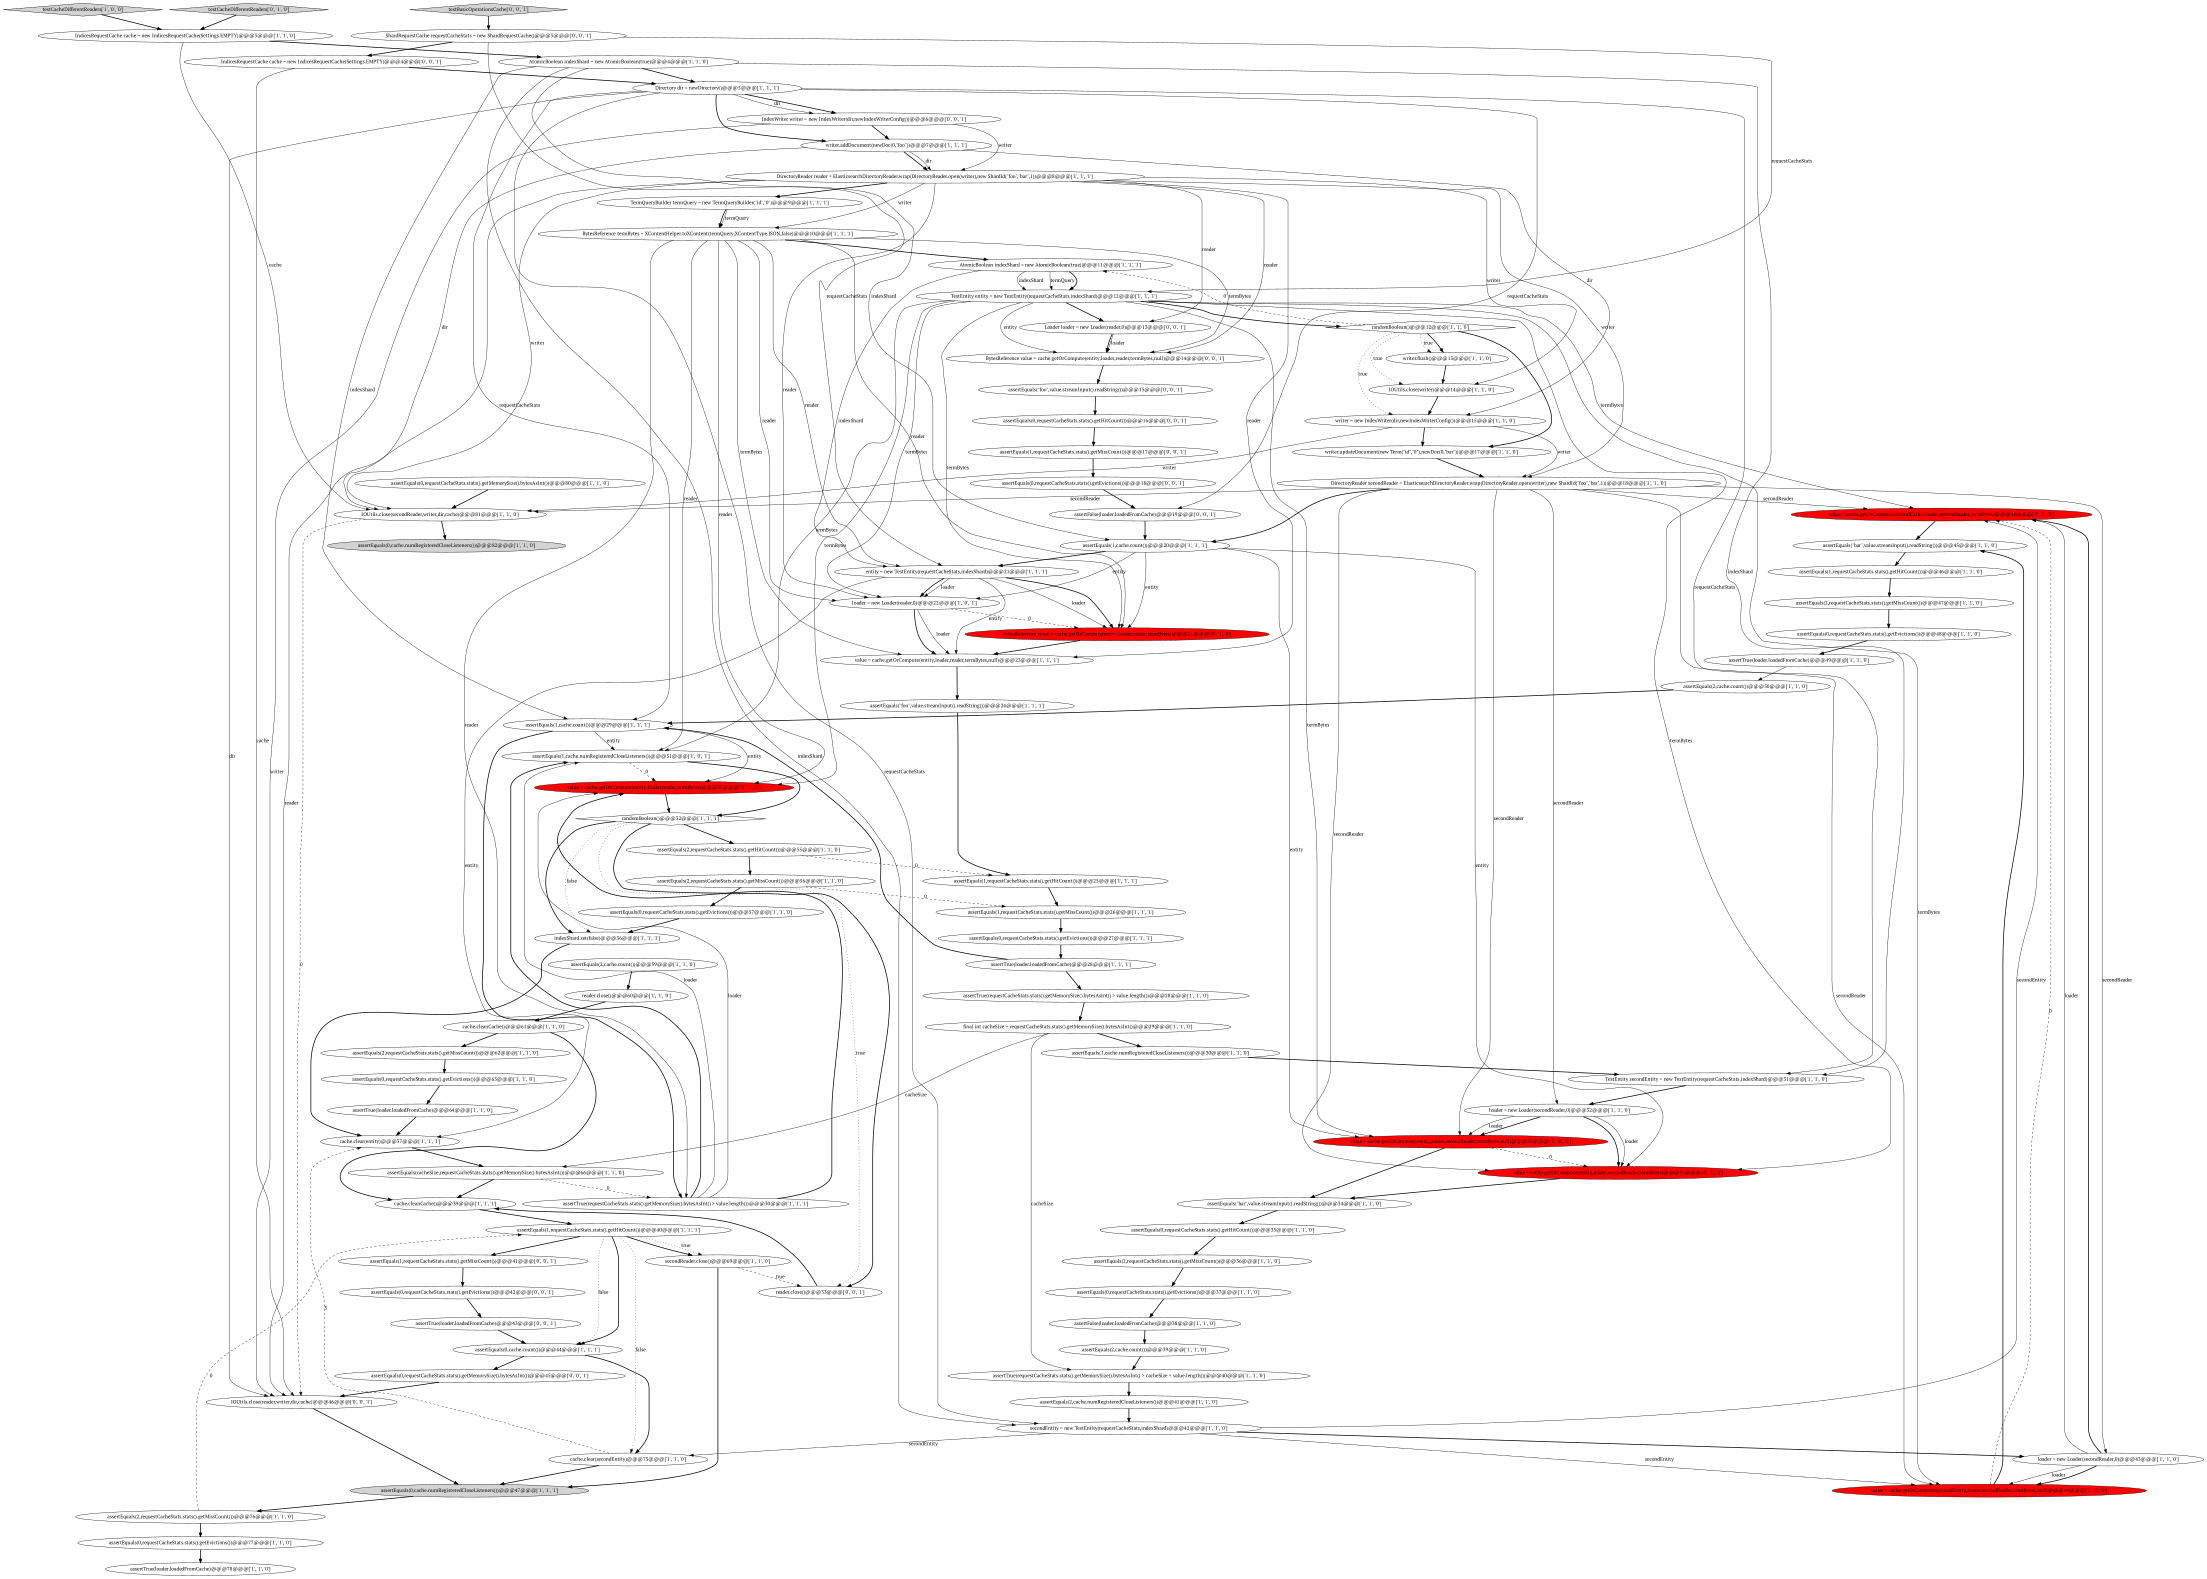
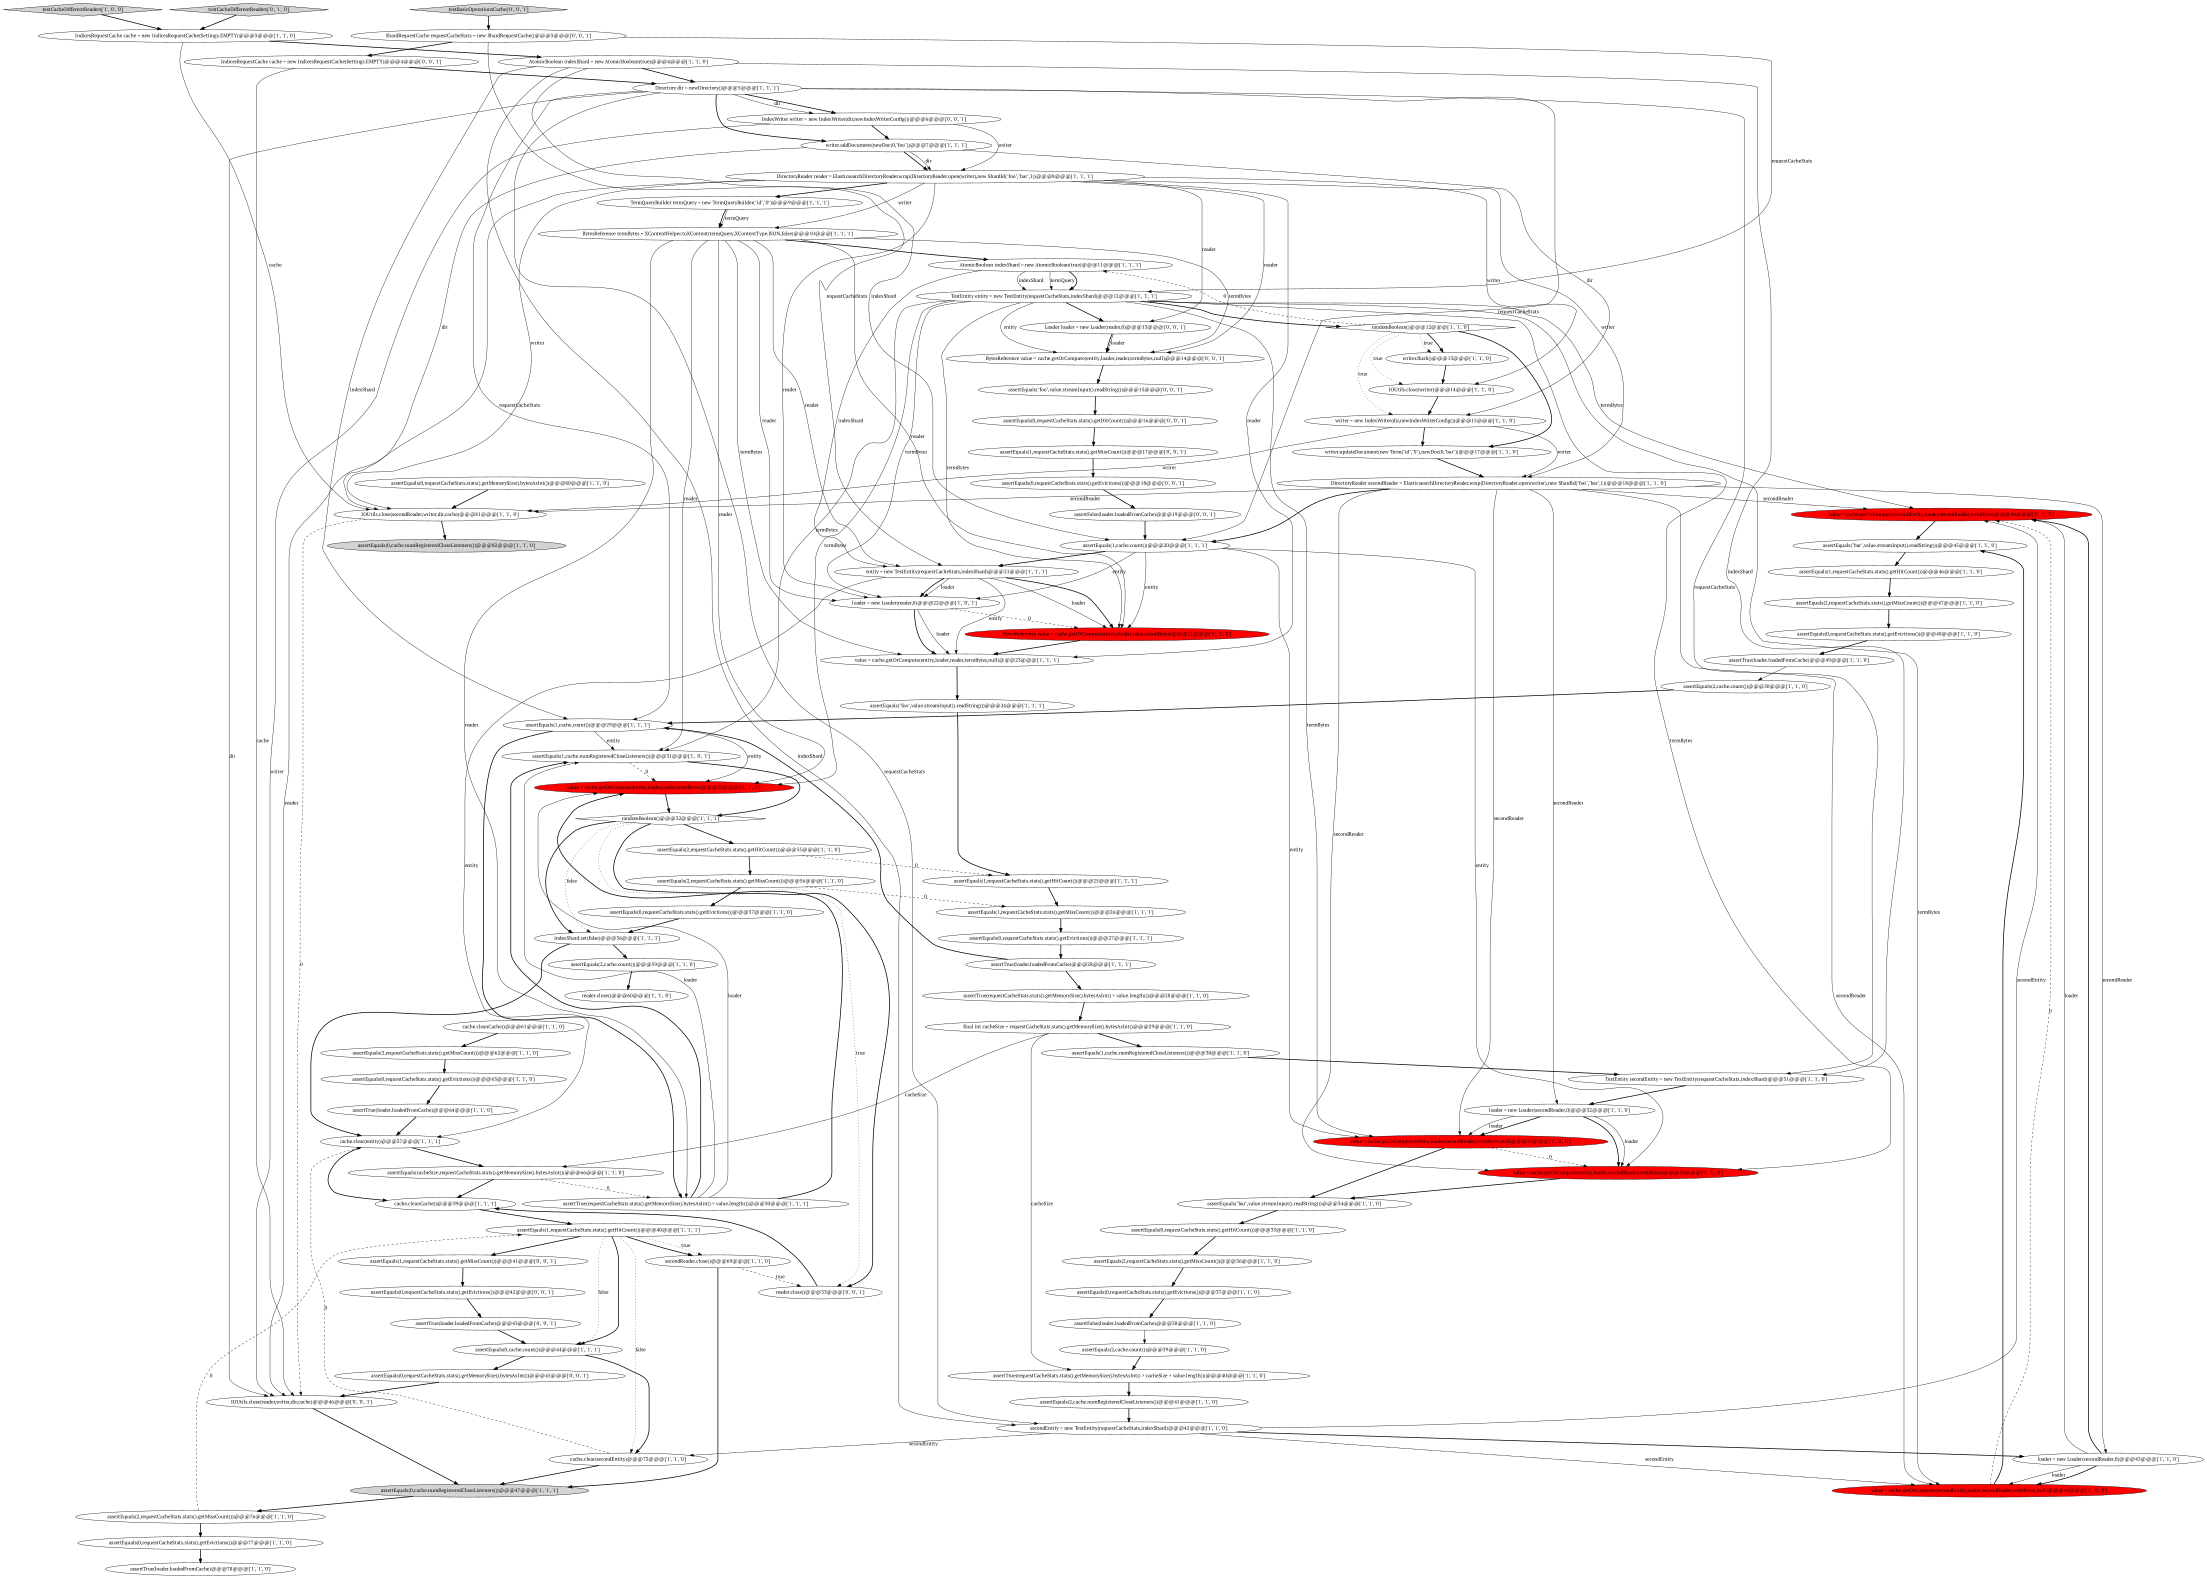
edge "Directory dir = newDirectory()@@@5@@@['1', '1', '1']" -> "assertFalse(loader.loadedFromCache)@@@19@@@['0', '0', '1']": now "Directory dir = newDirectory()@@@5@@@['1', '1', '1']" -> "assertEquals(1,cache.count())@@@20@@@['1', '1', '1']"
edge "indexShard.set(false)@@@36@@@['1', '1', '1']" -> "assertEquals(2,cache.count())@@@59@@@['1', '1', '0']": added
edge "reader.close()@@@60@@@['1', '1', '0']" -> "cache.cleanCache()@@@61@@@['1', '1', '0']": removed
edge "cache.cleanCache()@@@61@@@['1', '1', '0']" -> "cache.cleanCache()@@@39@@@['1', '1', '1']": now "cache.clear(entity)@@@37@@@['1', '1', '1']" -> "cache.cleanCache()@@@39@@@['1', '1', '1']"
edge "cache.clear(secondEntity)@@@73@@@['1', '1', '0']" -> "cache.clear(entity)@@@37@@@['1', '1', '1']": label "5" -> "0"
edge "assertFalse(loader.loadedFromCache)@@@38@@@['1', '1', '0']" -> "assertEquals(2,cache.count())@@@39@@@['1', '1', '0']": style bold -> solid
